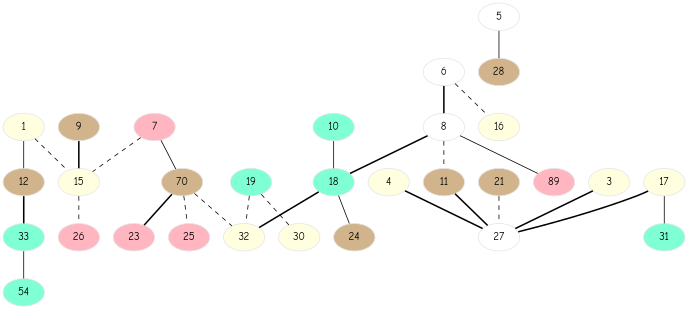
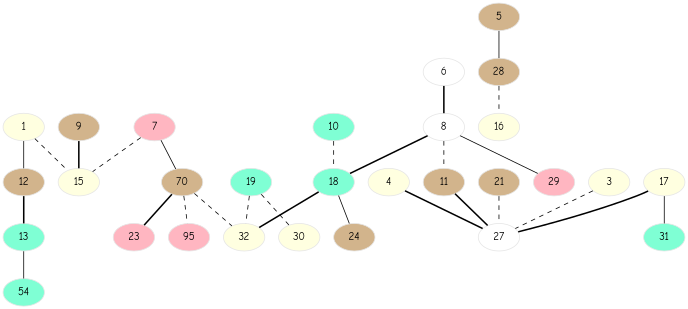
node "5": fillcolor white -> tan
edge "6" -- "16": now "28" -- "16"
edge "10" -- "18": style solid -> dashed
node "89": label "89" -> "29"
edge "3" -- "27": style bold -> dashed
node "33": label "33" -> "13"
node "26": removed
node "25": label "25" -> "95"
